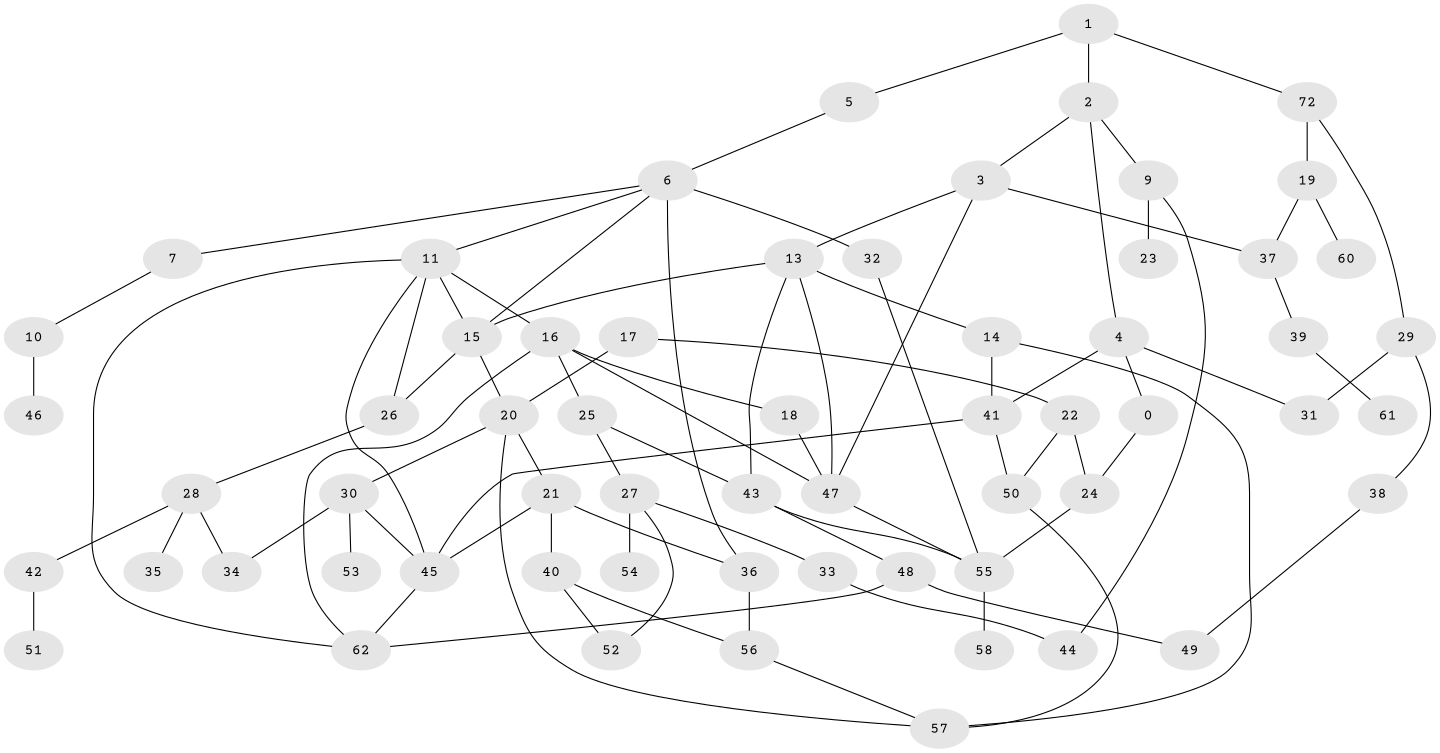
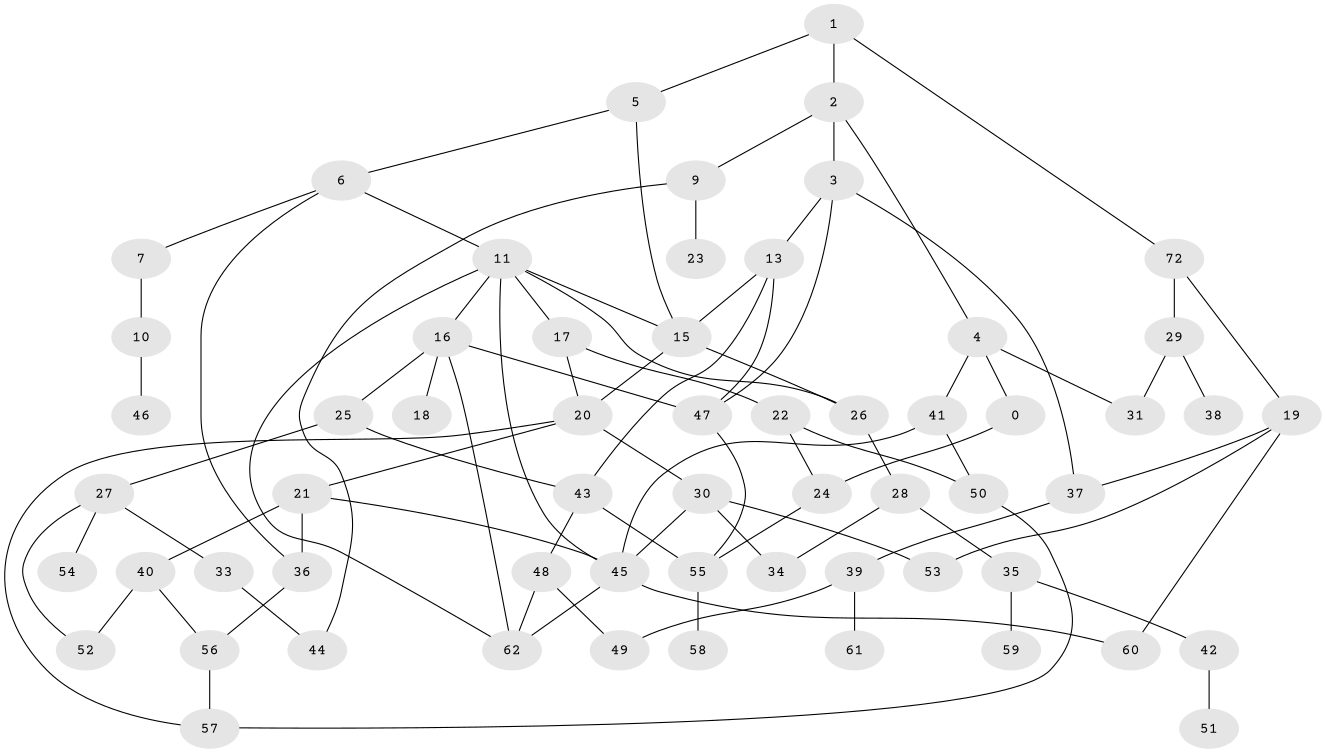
edge "6" -- "15": now "5" -- "15"
node "32": removed
edge "11" -- "17": added
node "14": removed
edge "18" -- "47": removed
edge "19" -- "53": added
edge "28" -- "42": now "35" -- "42"
edge "38" -- "49": now "39" -- "49"
edge "45" -- "60": added
node "59": added
